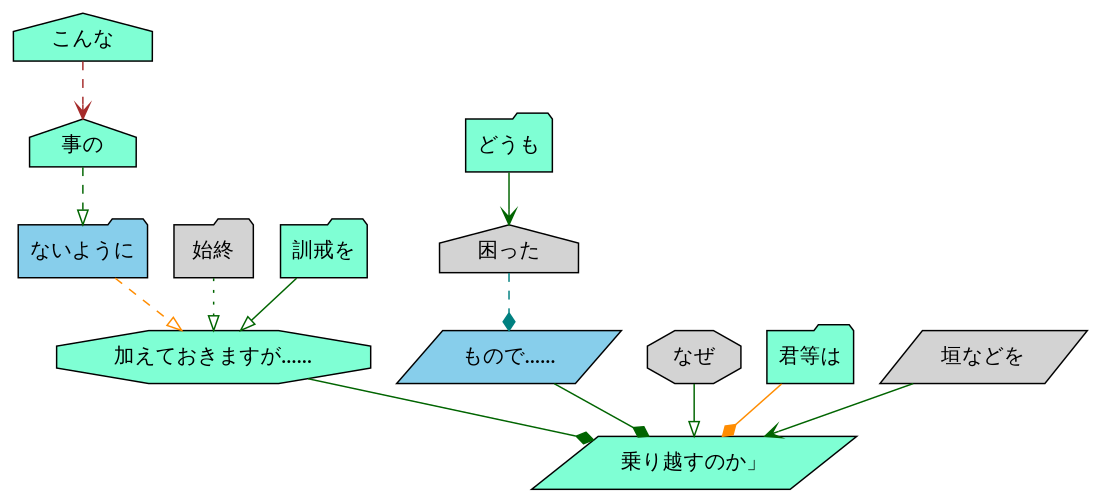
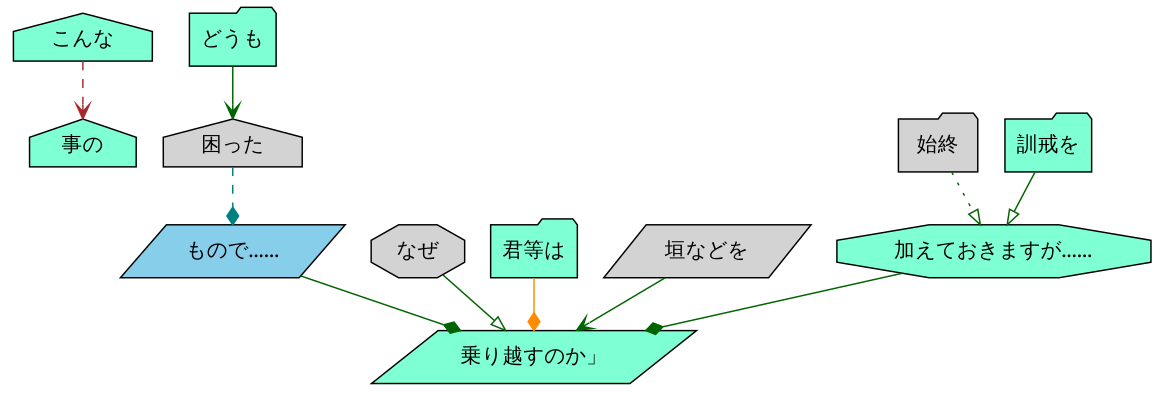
node "ないように": removed
